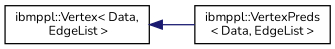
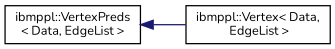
edge "ibmppl::VertexPreds < Data, EdgeList >" -> "ibmppl::Vertex< Data, EdgeList >": reversed
